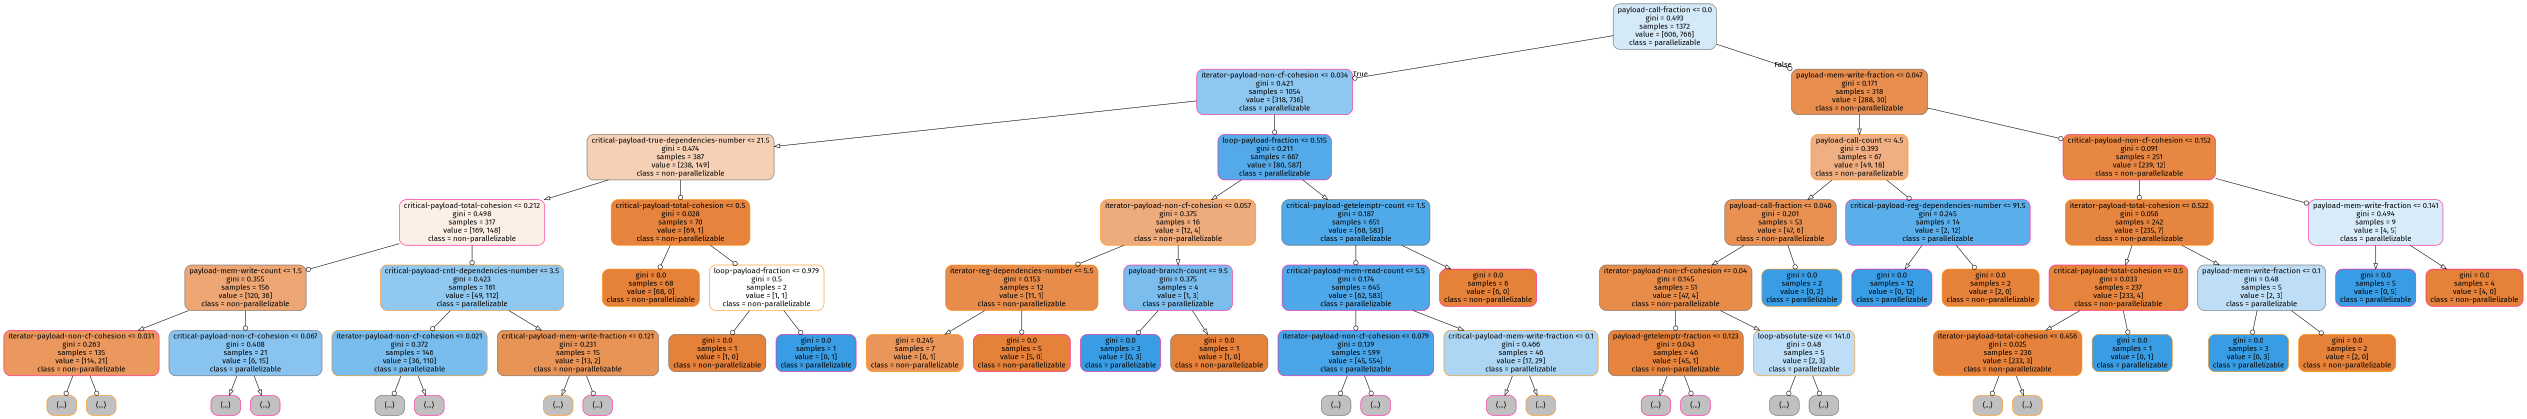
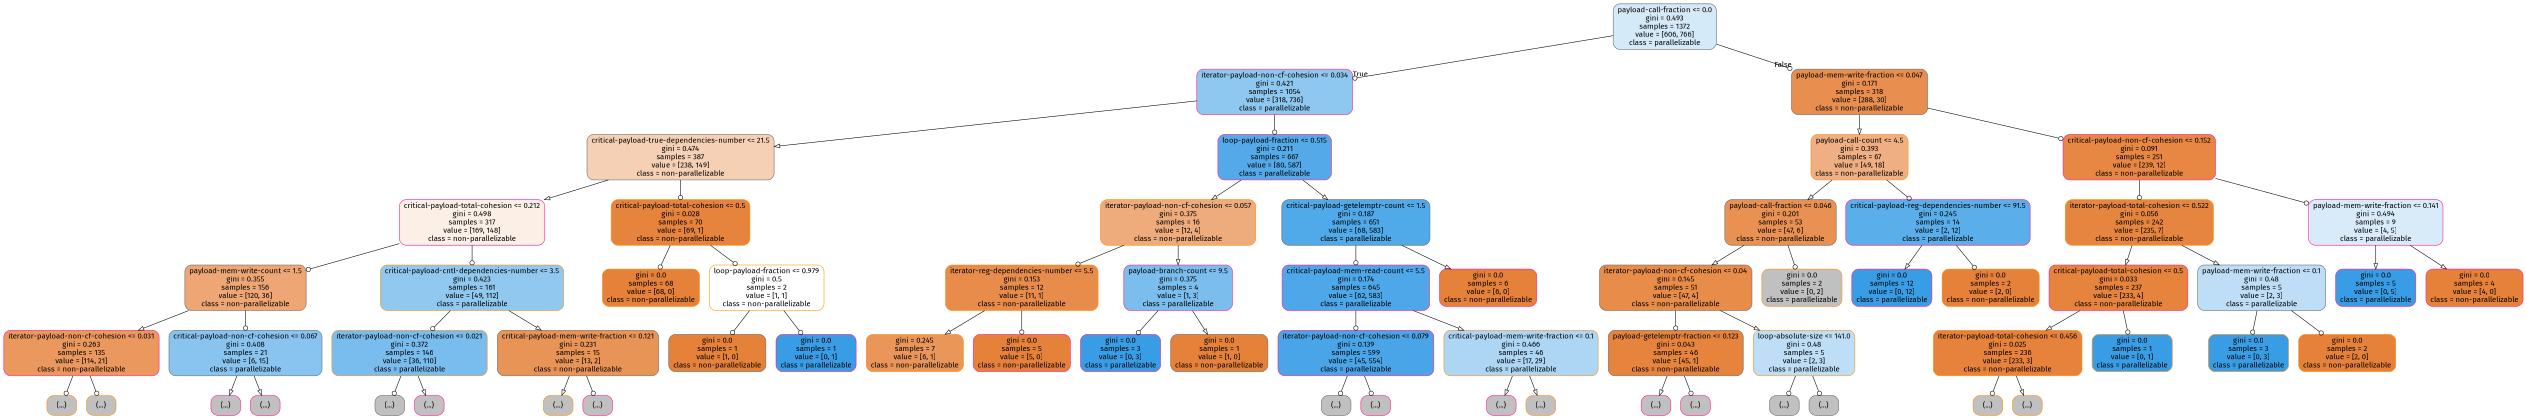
node "gini = 0.0 samples = 2 value = [0, 2] class = parallelizable": fillcolor #399de5ff -> #c0c0c0
